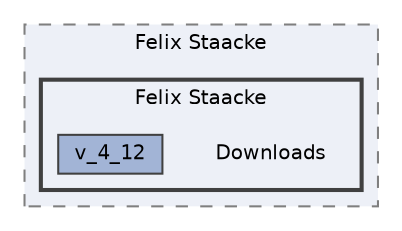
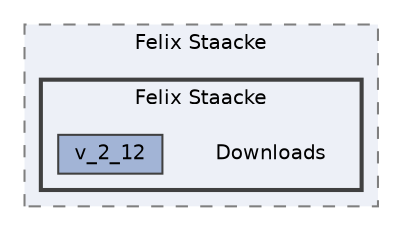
node "v_4_12": label "v_4_12" -> "v_2_12"
